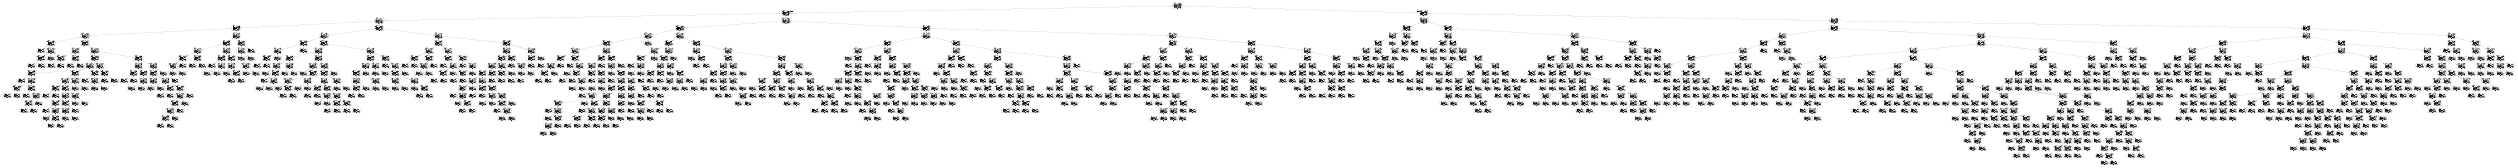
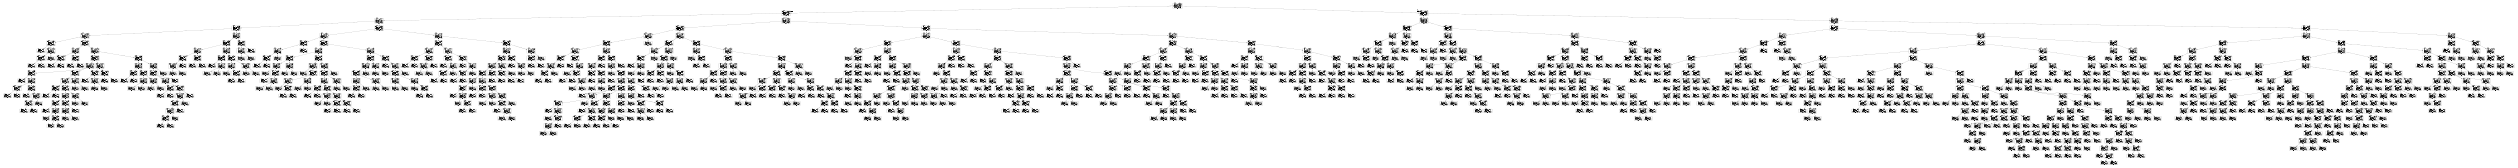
node "X[5] <= 0.111 mse = 0.0 value = 9 value = 0.305": label "X[5] <= 0.111 mse = 0.0 value = 9 value = 0.305" -> "X[5] <= 0.111 mse = 0.0 samples = 9 value = 0.305"
